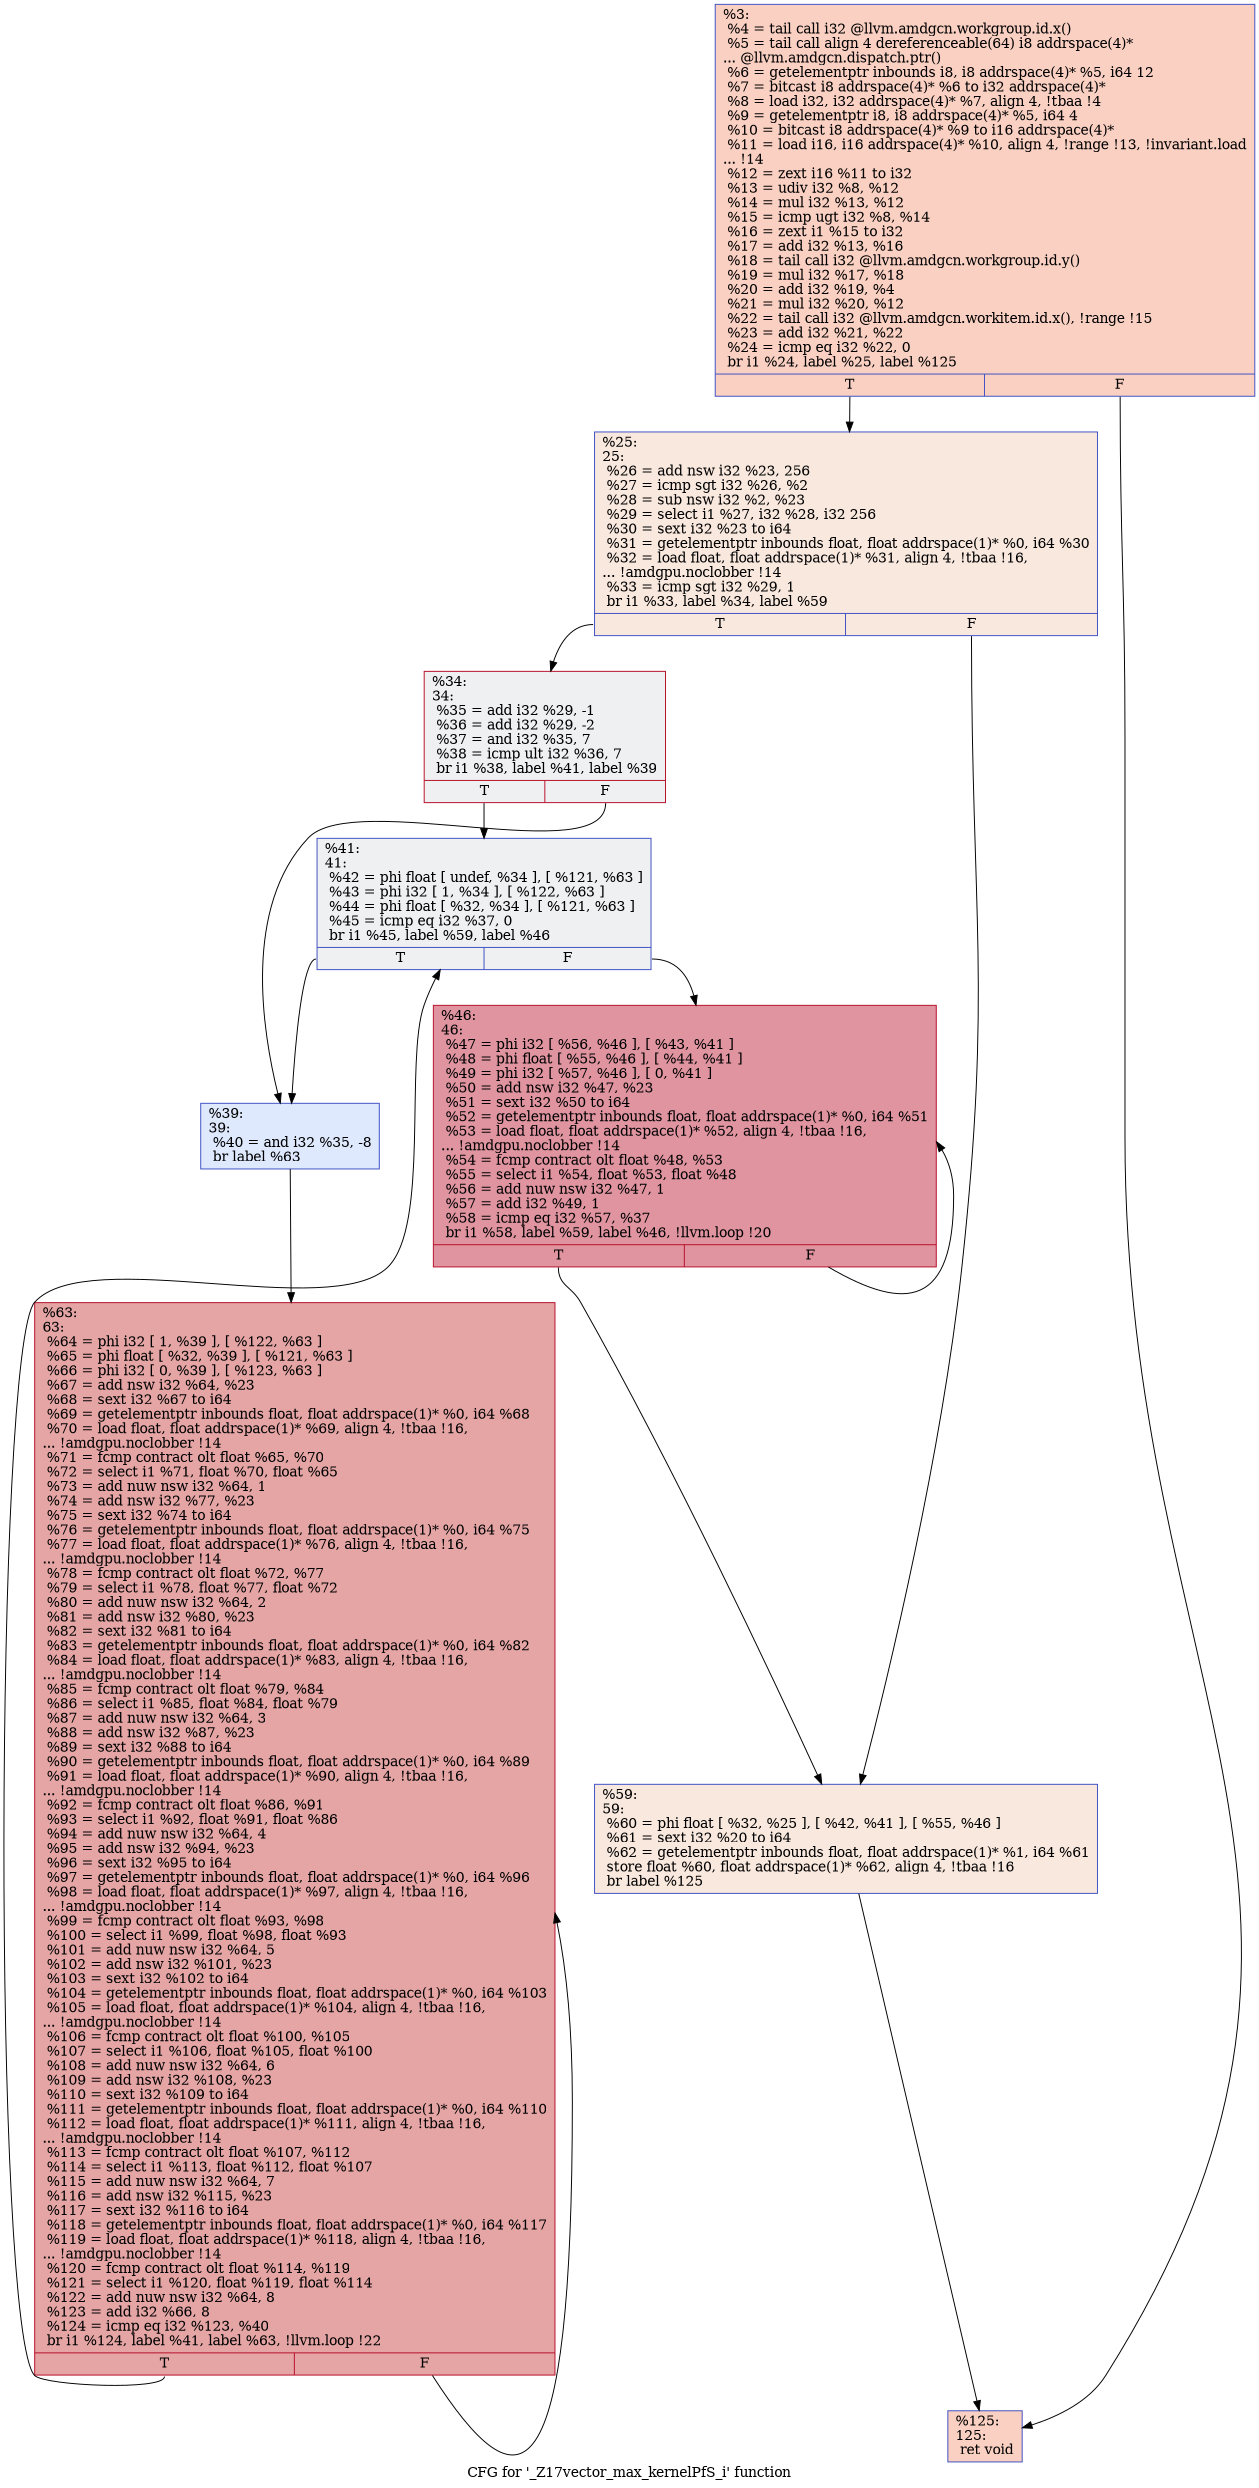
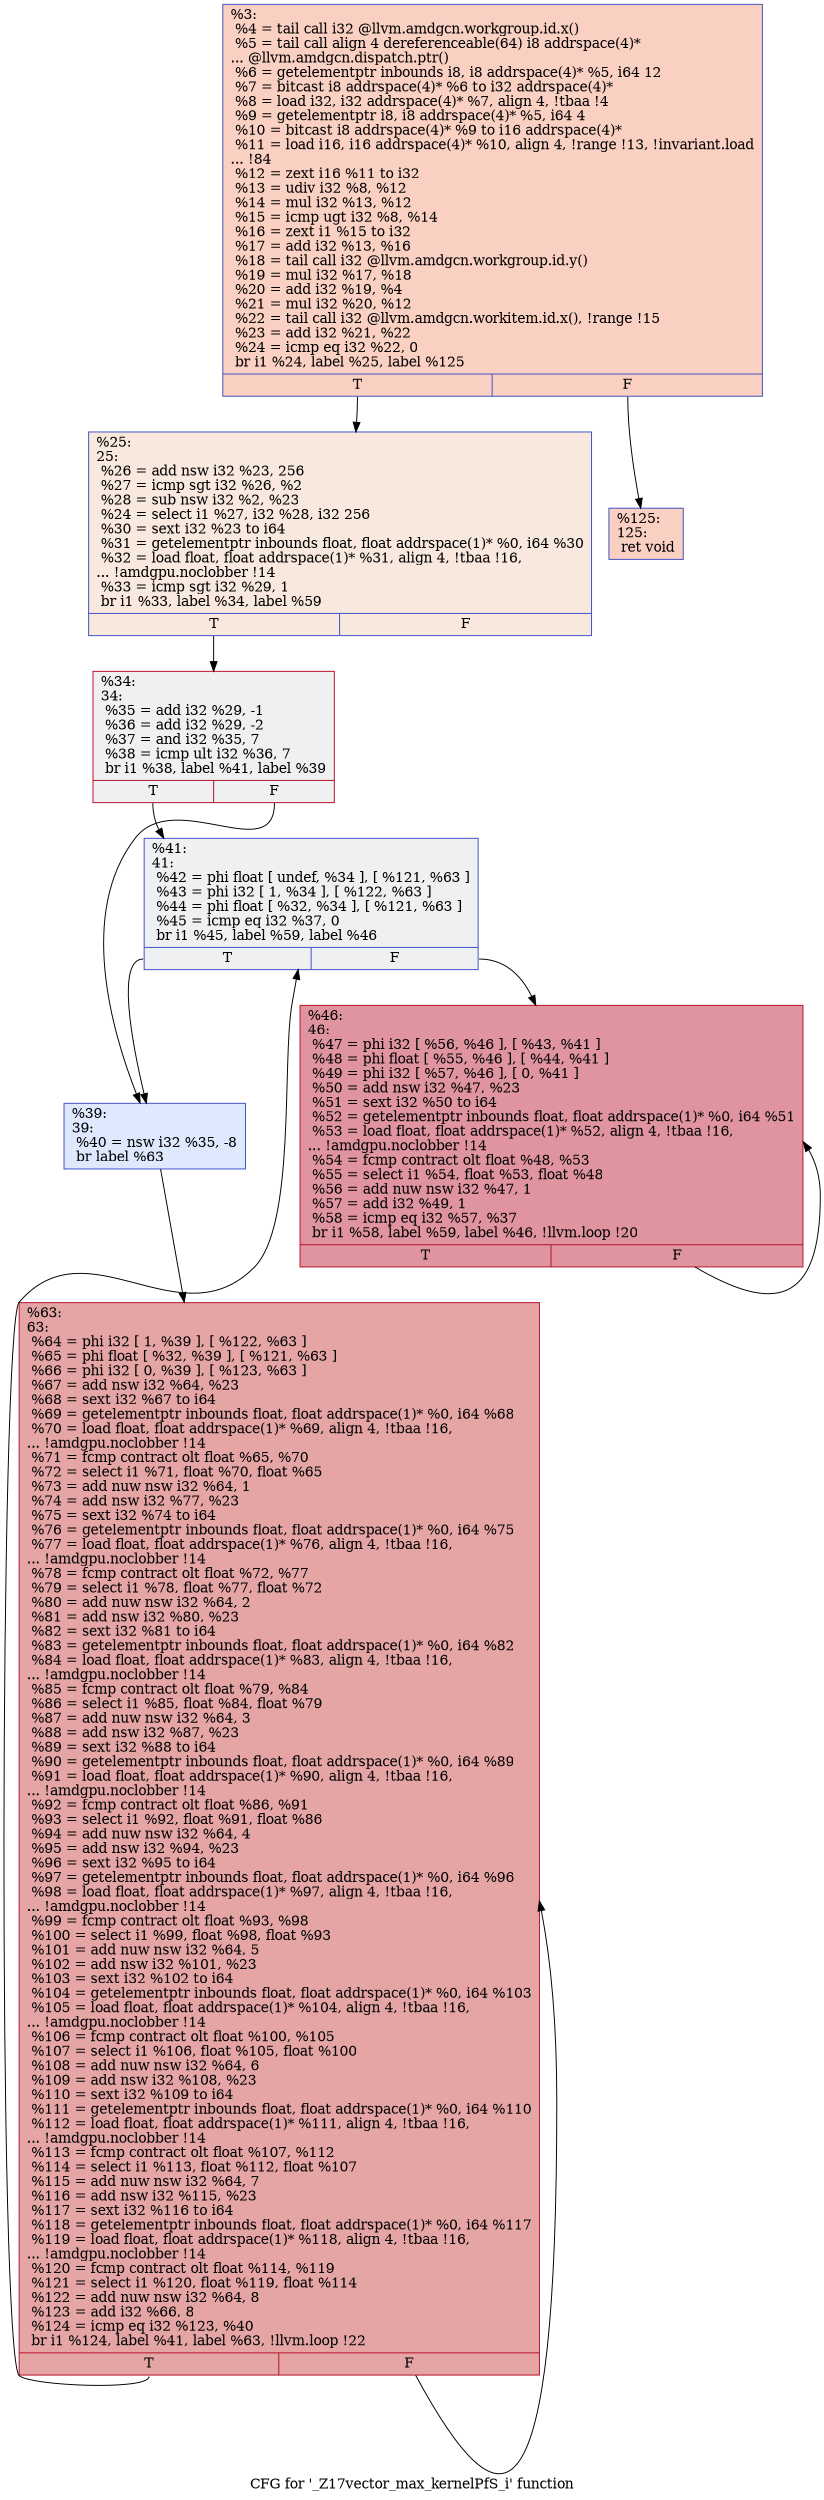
node "%3:": text "... !14" -> "... !84"
node "%25:": text "%29 = select i1 %27, i32 %28, i32 256" -> "%24 = select i1 %27, i32 %28, i32 256"
node "%39:": text "%40 = and i32 %35, -8" -> "%40 = nsw i32 %35, -8"
node "%59:": removed
